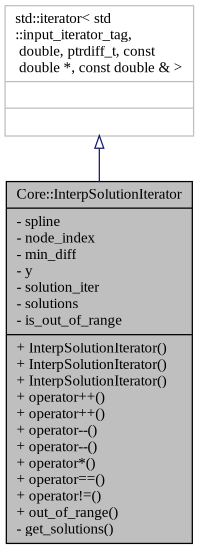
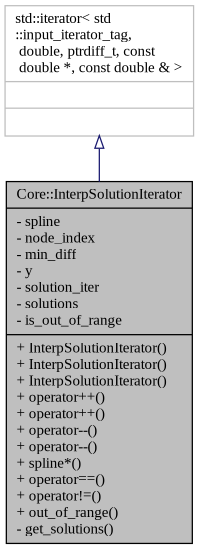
node "Core::InterpSolutionIterator": text "+ operator*()" -> "+ spline*()"
